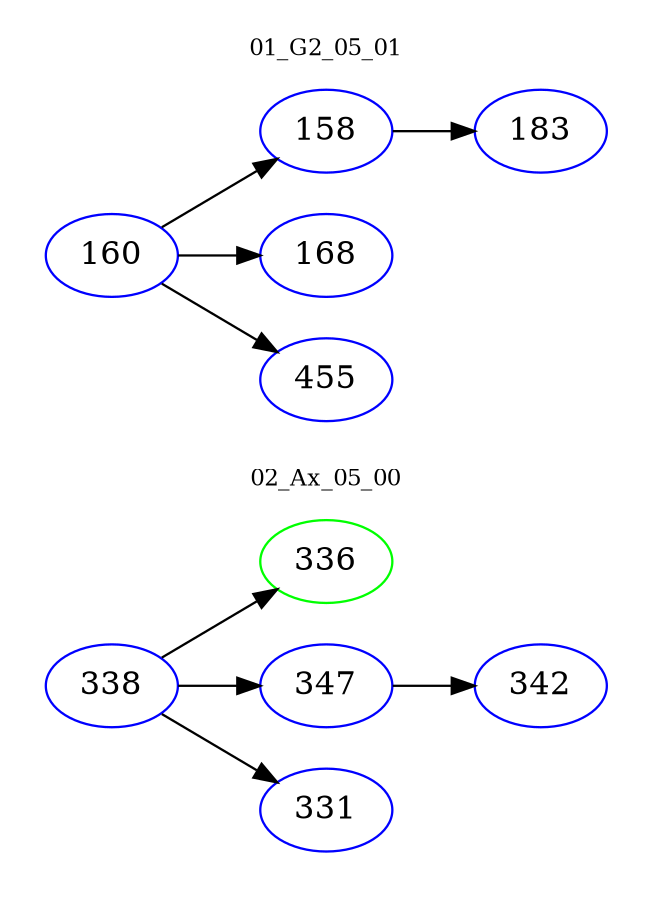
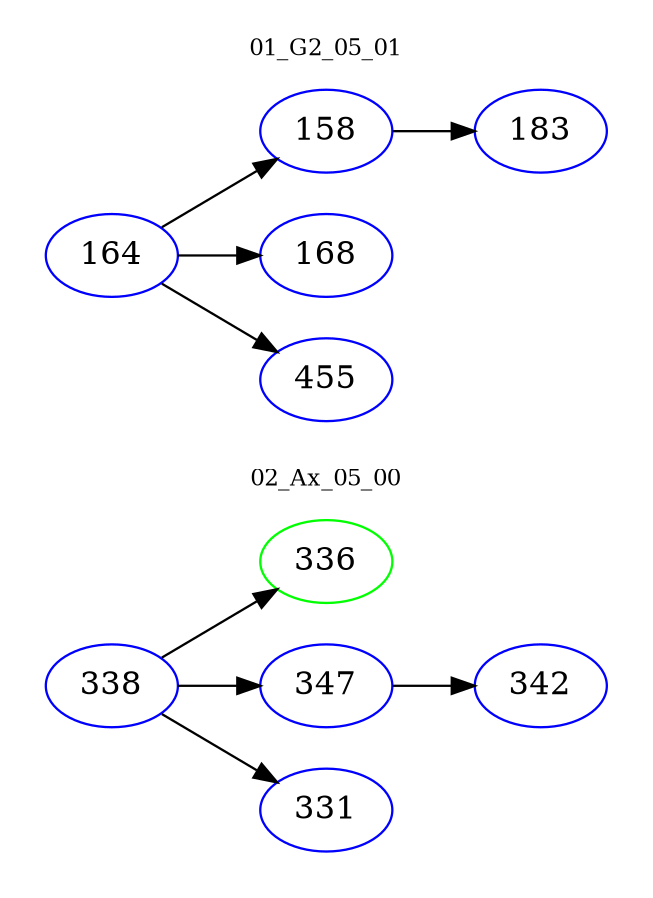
node "160": label "160" -> "164"
